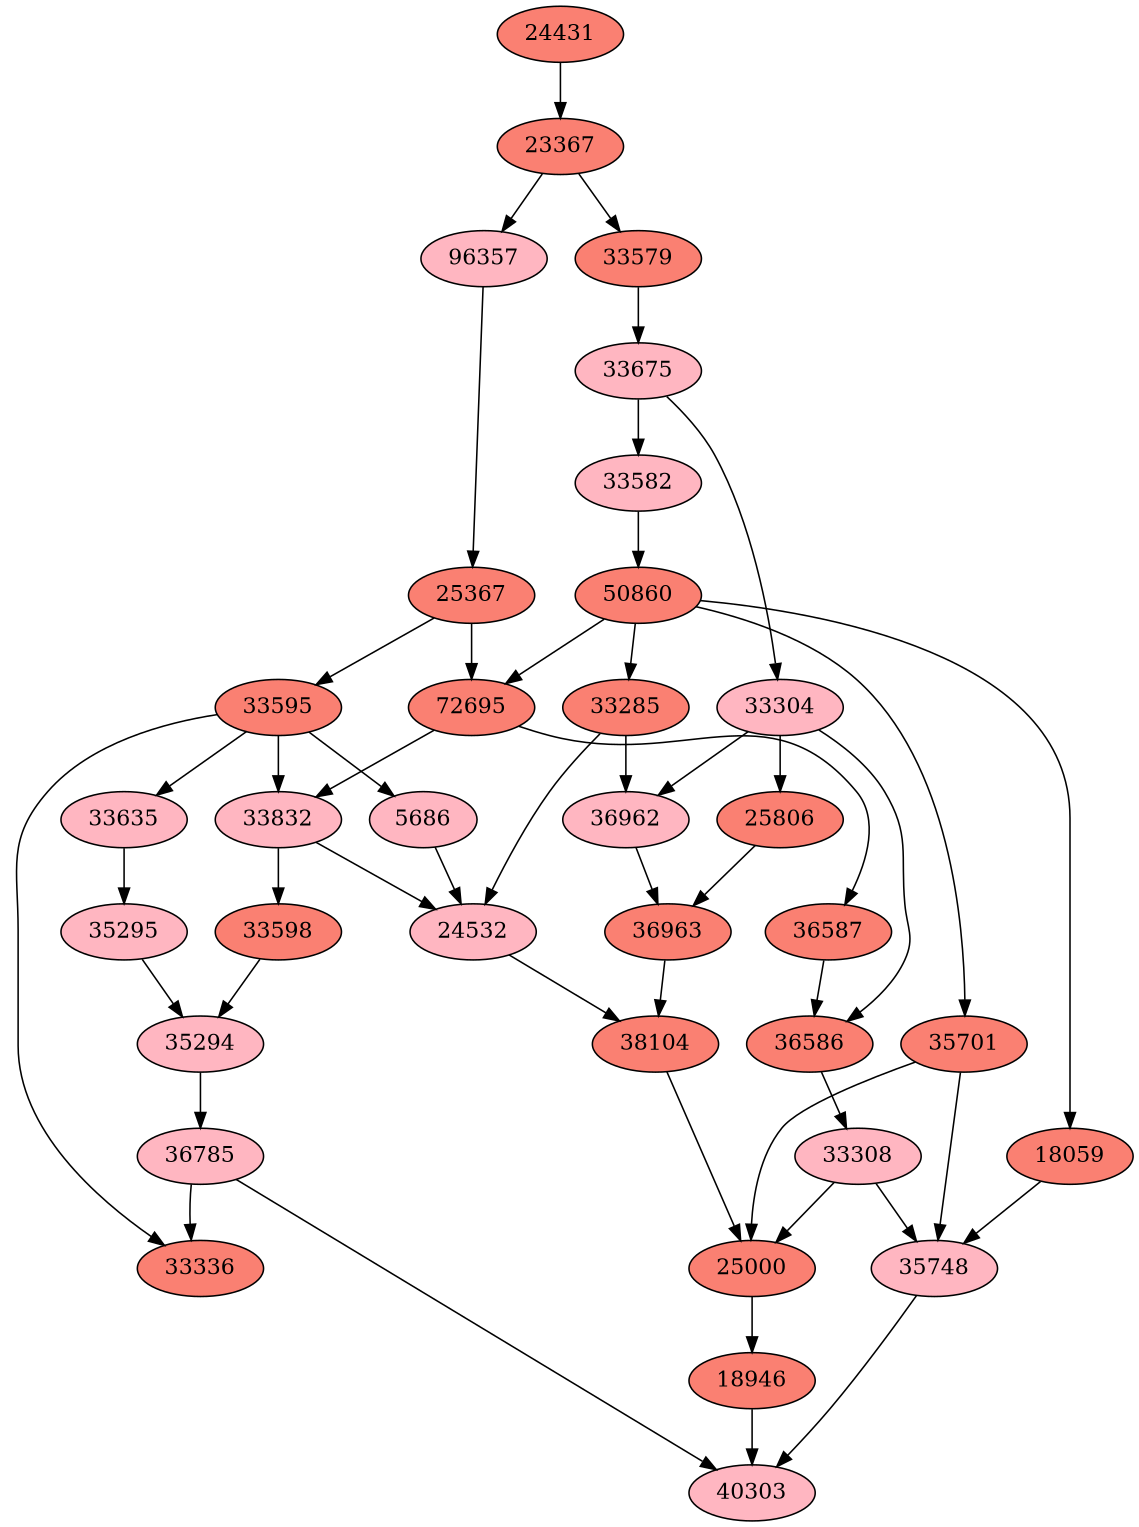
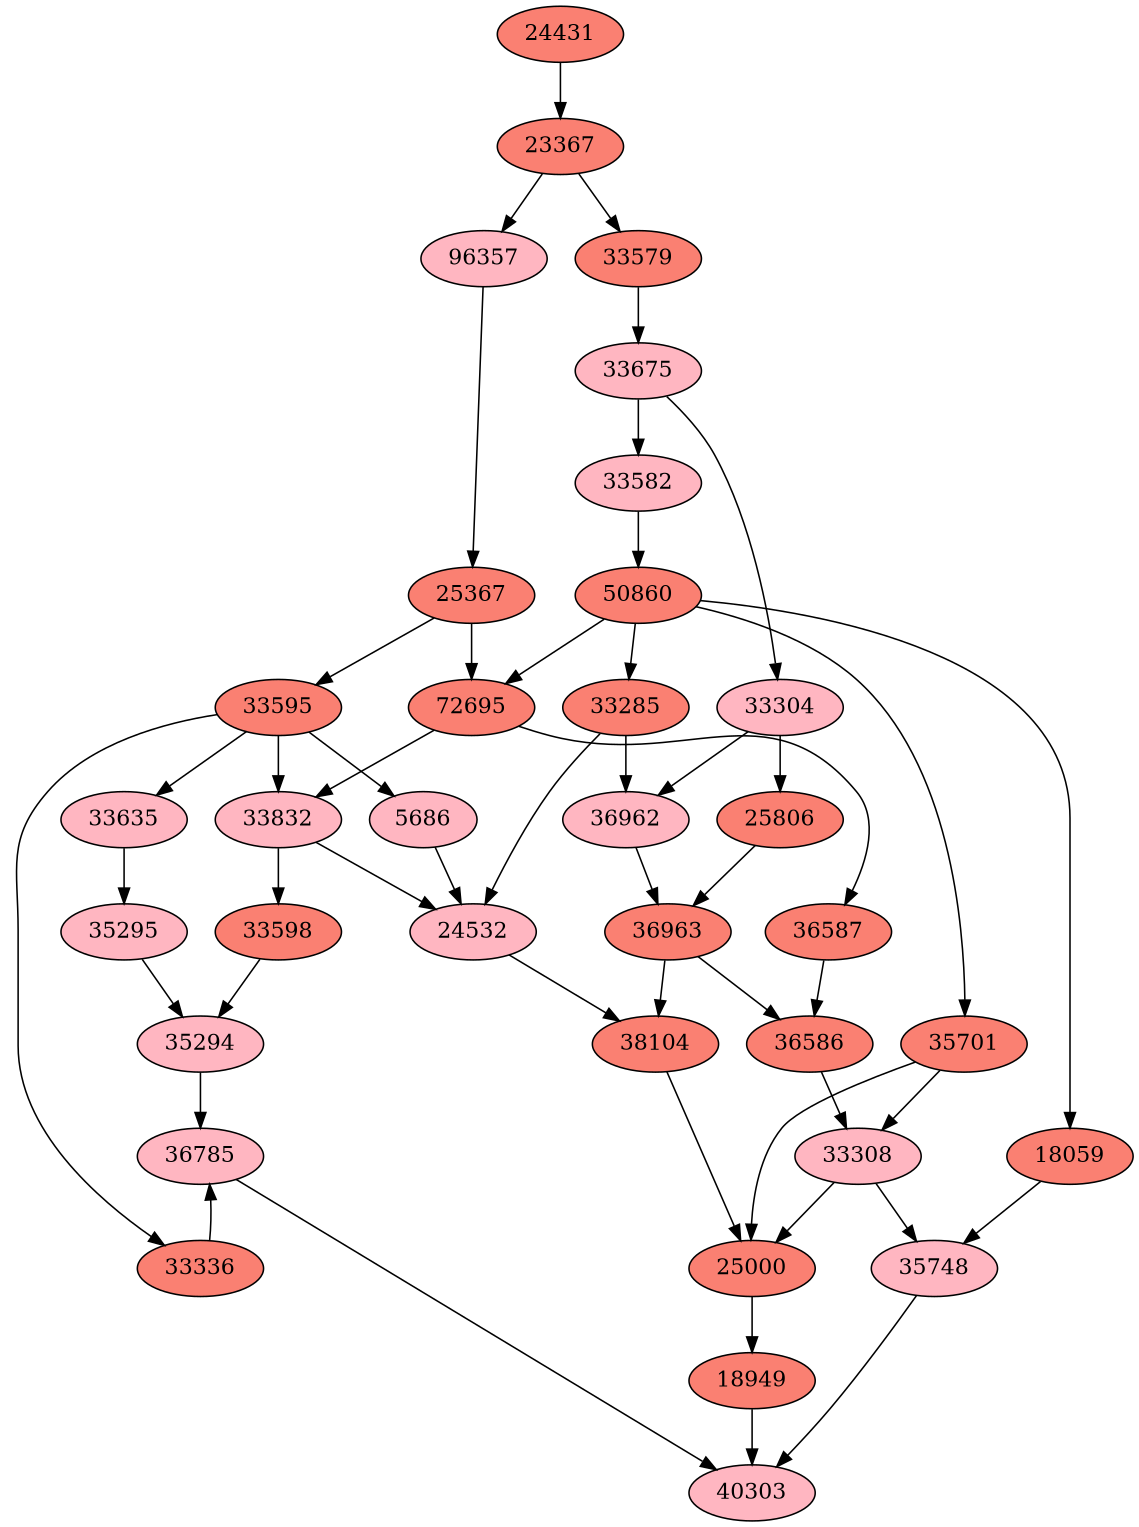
edge "33304" -> "36586": now "36963" -> "36586"
edge "35701" -> "35748": now "35701" -> "33308"
edge "36785" -> "33336": reversed
node "18946": label "18946" -> "18949"
